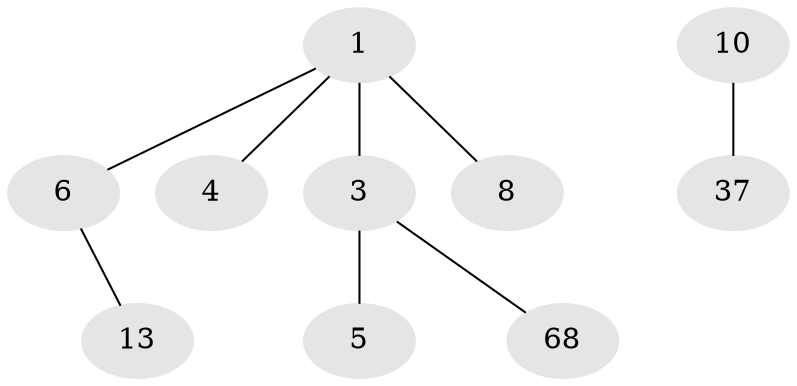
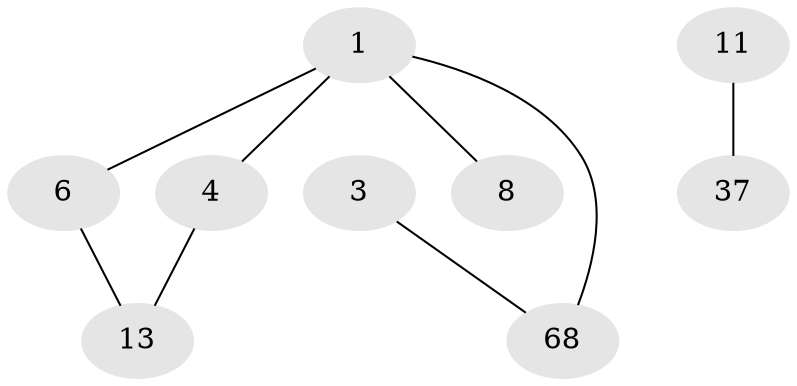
node "10": label "10" -> "11"
edge "1" -- "3": now "1" -- "68"
edge "4" -- "13": added
node "5": removed
